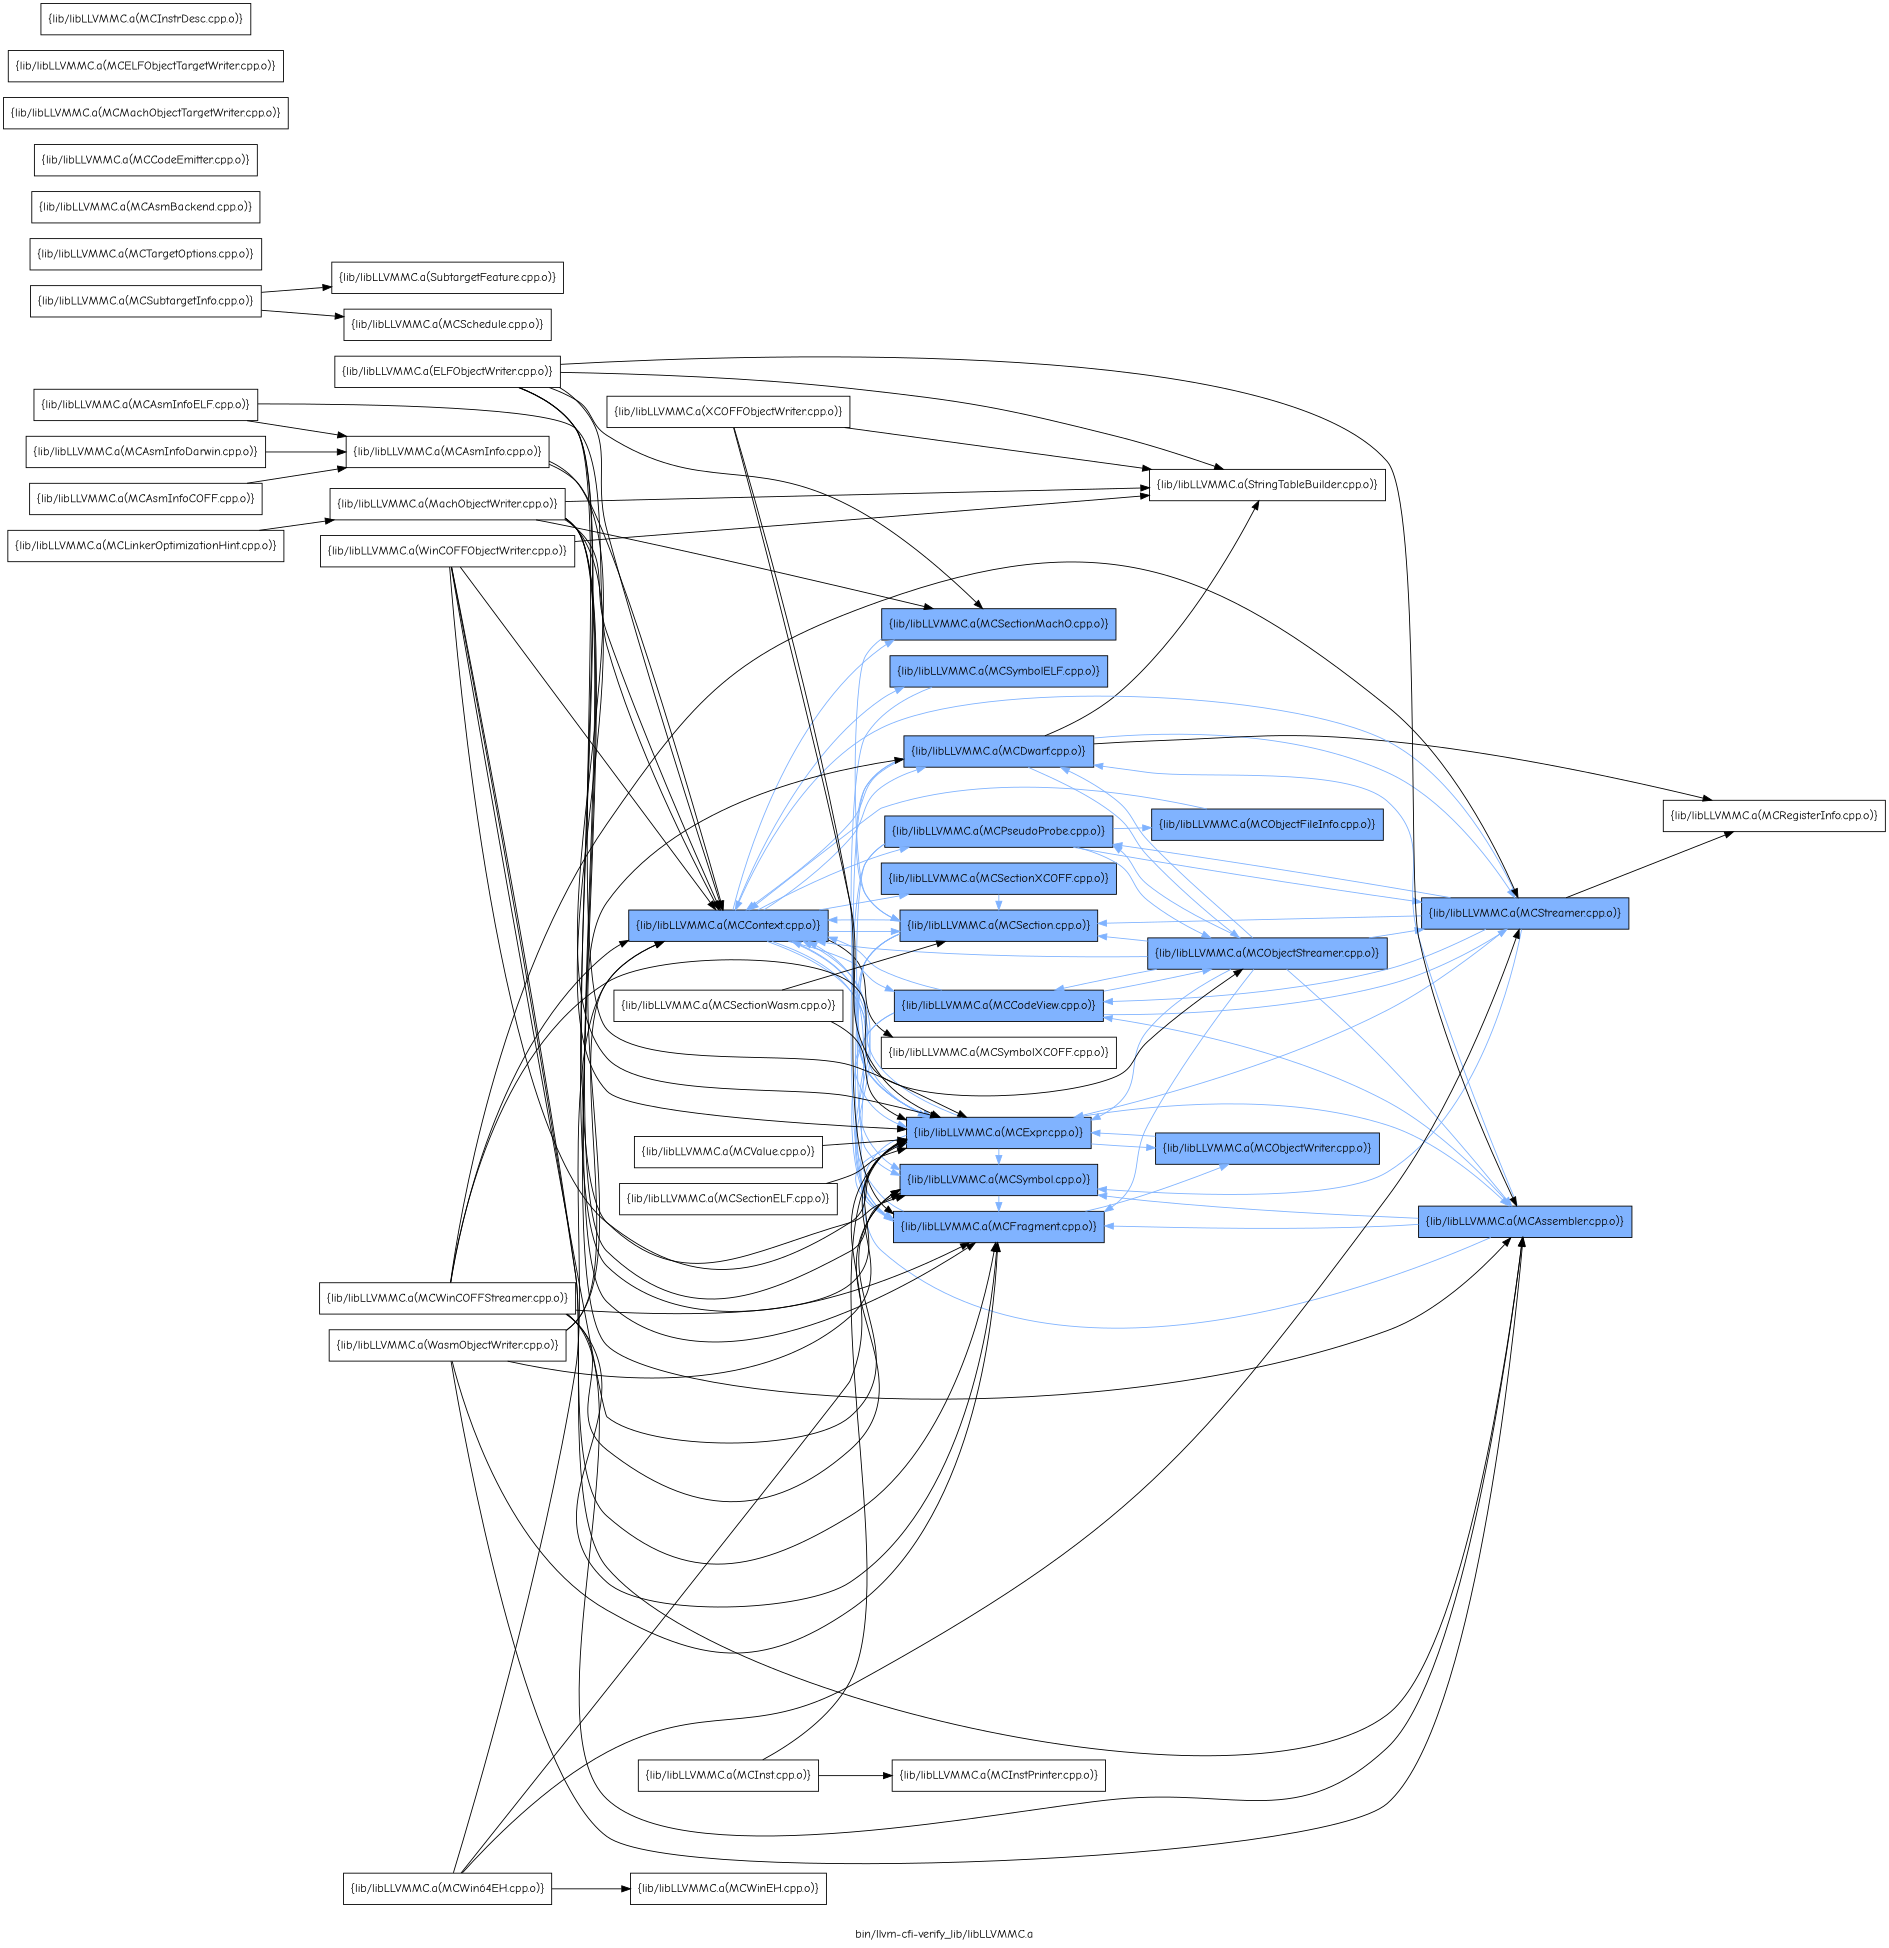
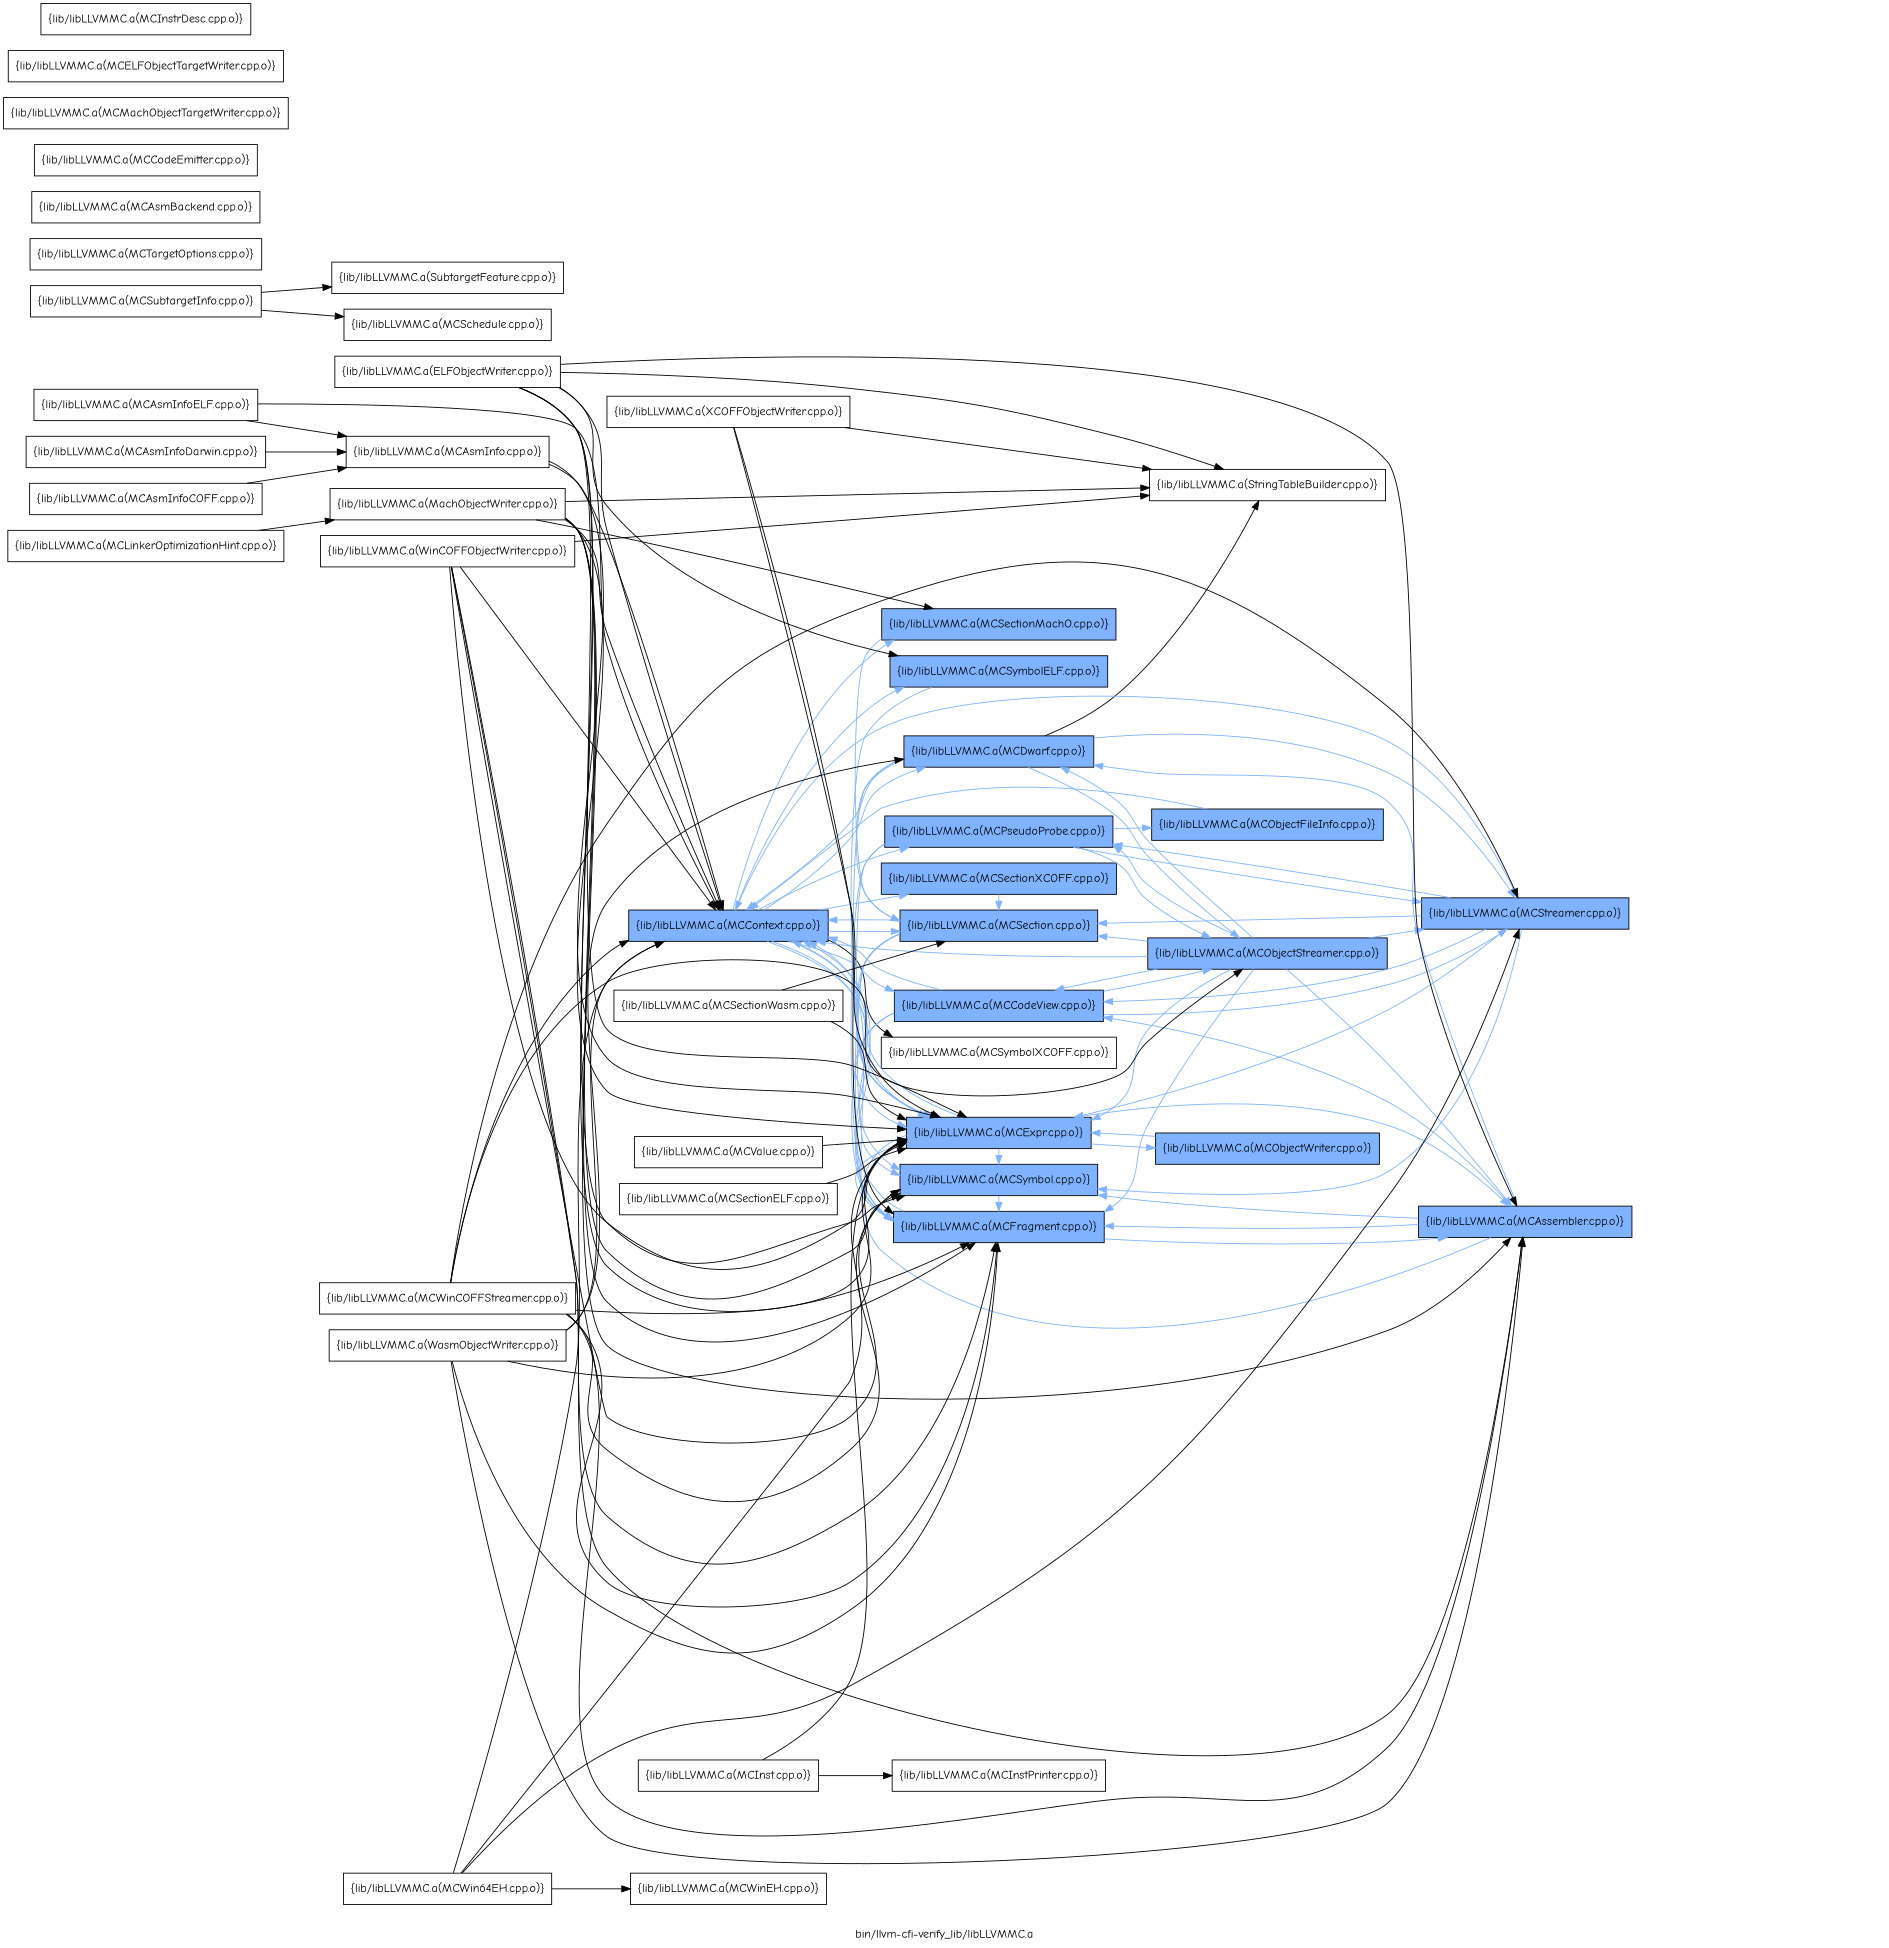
edge "{lib/libLLVMMC.a(ELFObjectWriter.cpp.o)}" -> "{lib/libLLVMMC.a(MCSectionMachO.cpp.o)}": now "{lib/libLLVMMC.a(ELFObjectWriter.cpp.o)}" -> "{lib/libLLVMMC.a(MCSymbolELF.cpp.o)}"
node "{lib/libLLVMMC.a(MCRegisterInfo.cpp.o)}": removed
edge "{lib/libLLVMMC.a(MCFragment.cpp.o)}" -> "{lib/libLLVMMC.a(MCObjectWriter.cpp.o)}": now "{lib/libLLVMMC.a(MCFragment.cpp.o)}" -> "{lib/libLLVMMC.a(MCAssembler.cpp.o)}"
